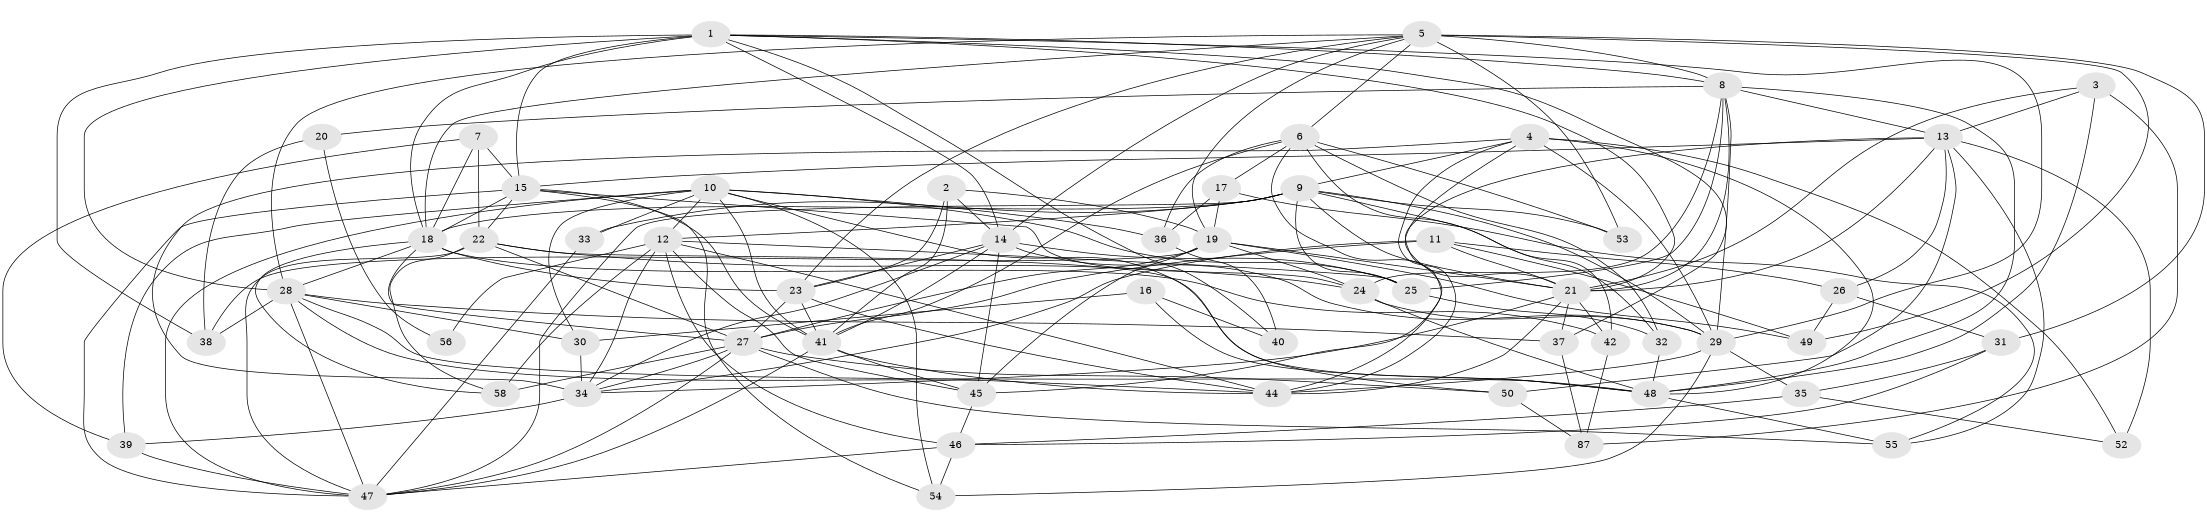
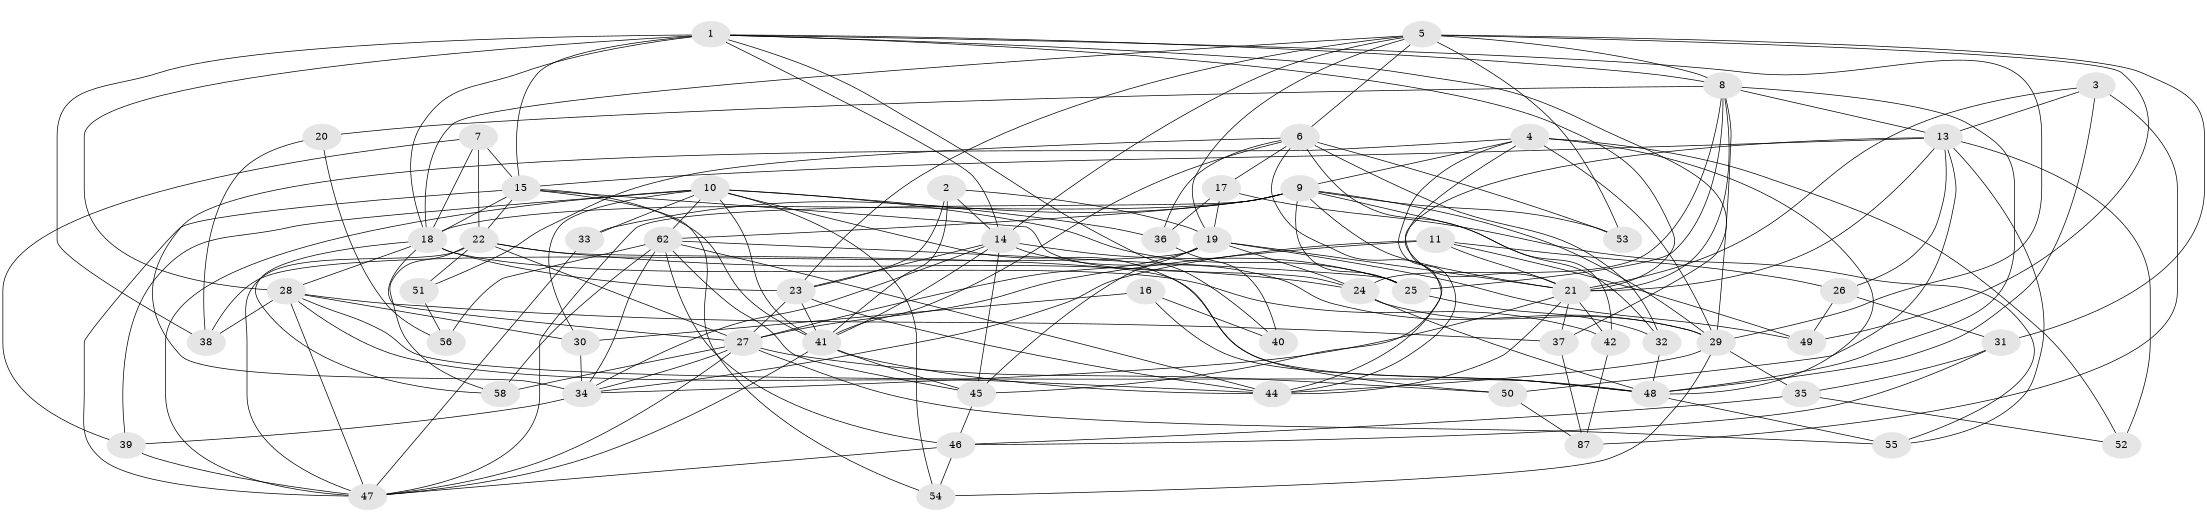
edge "5" -- "28": removed
node "12": label "12" -> "62"
node "51": added
